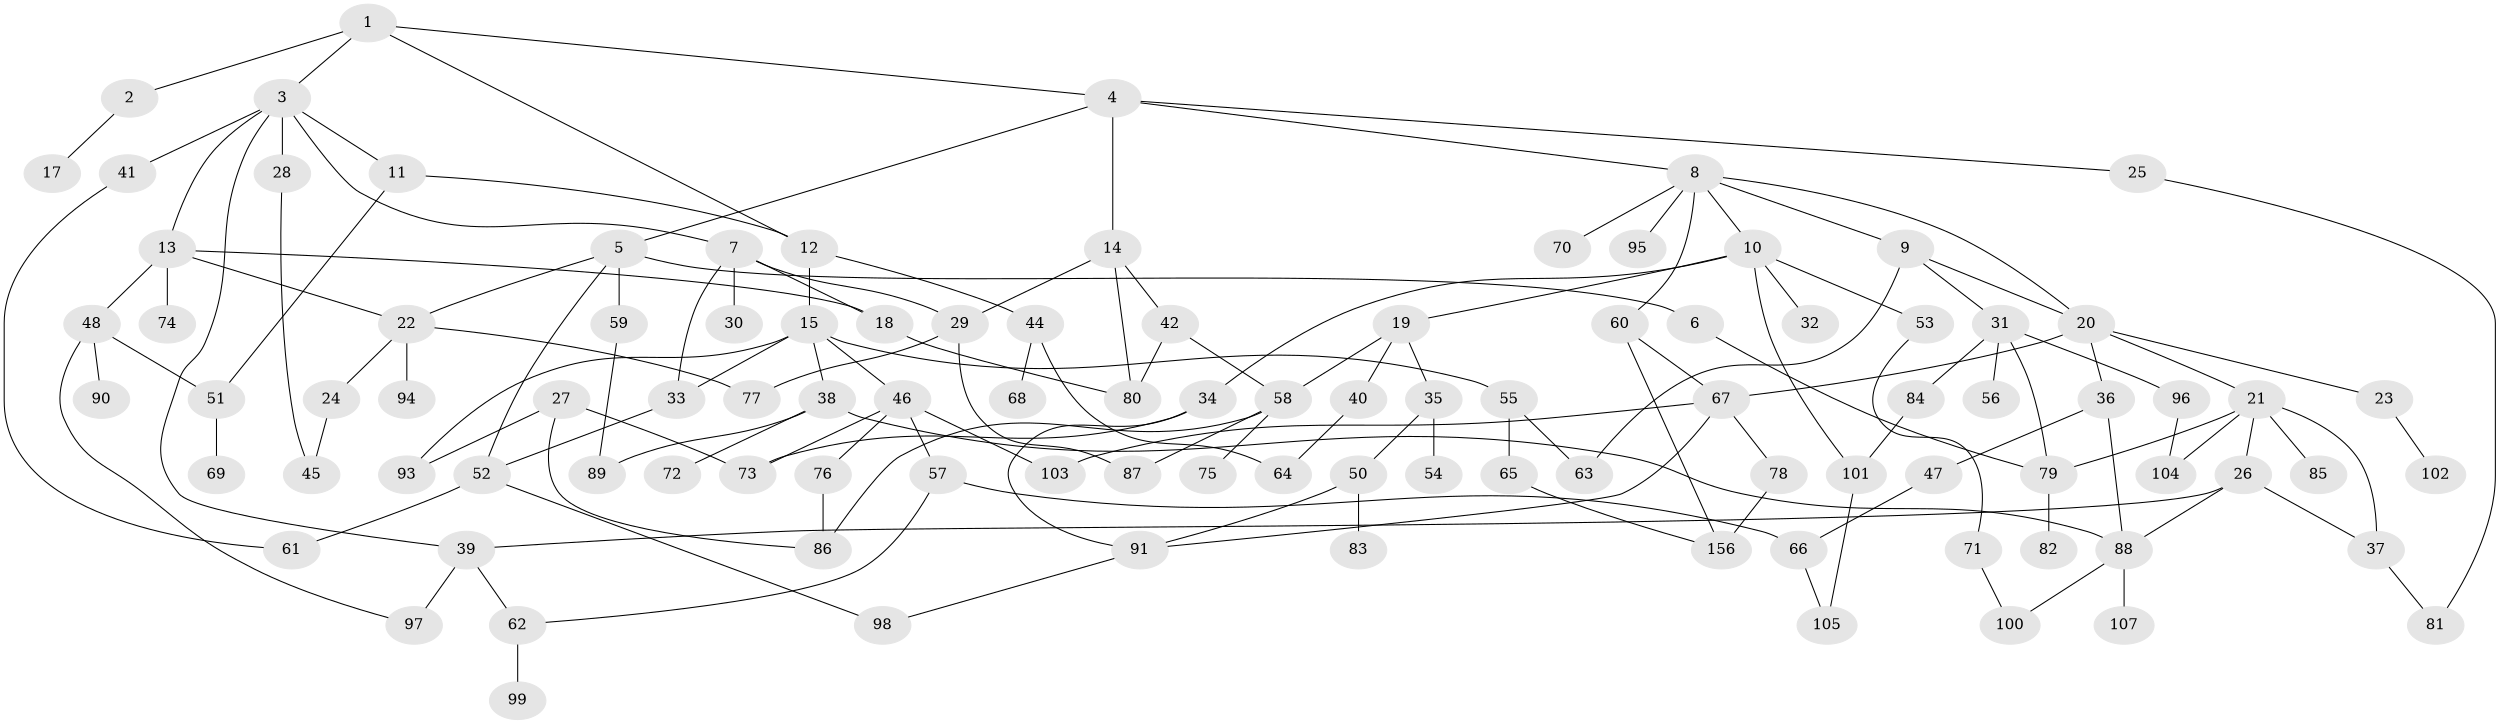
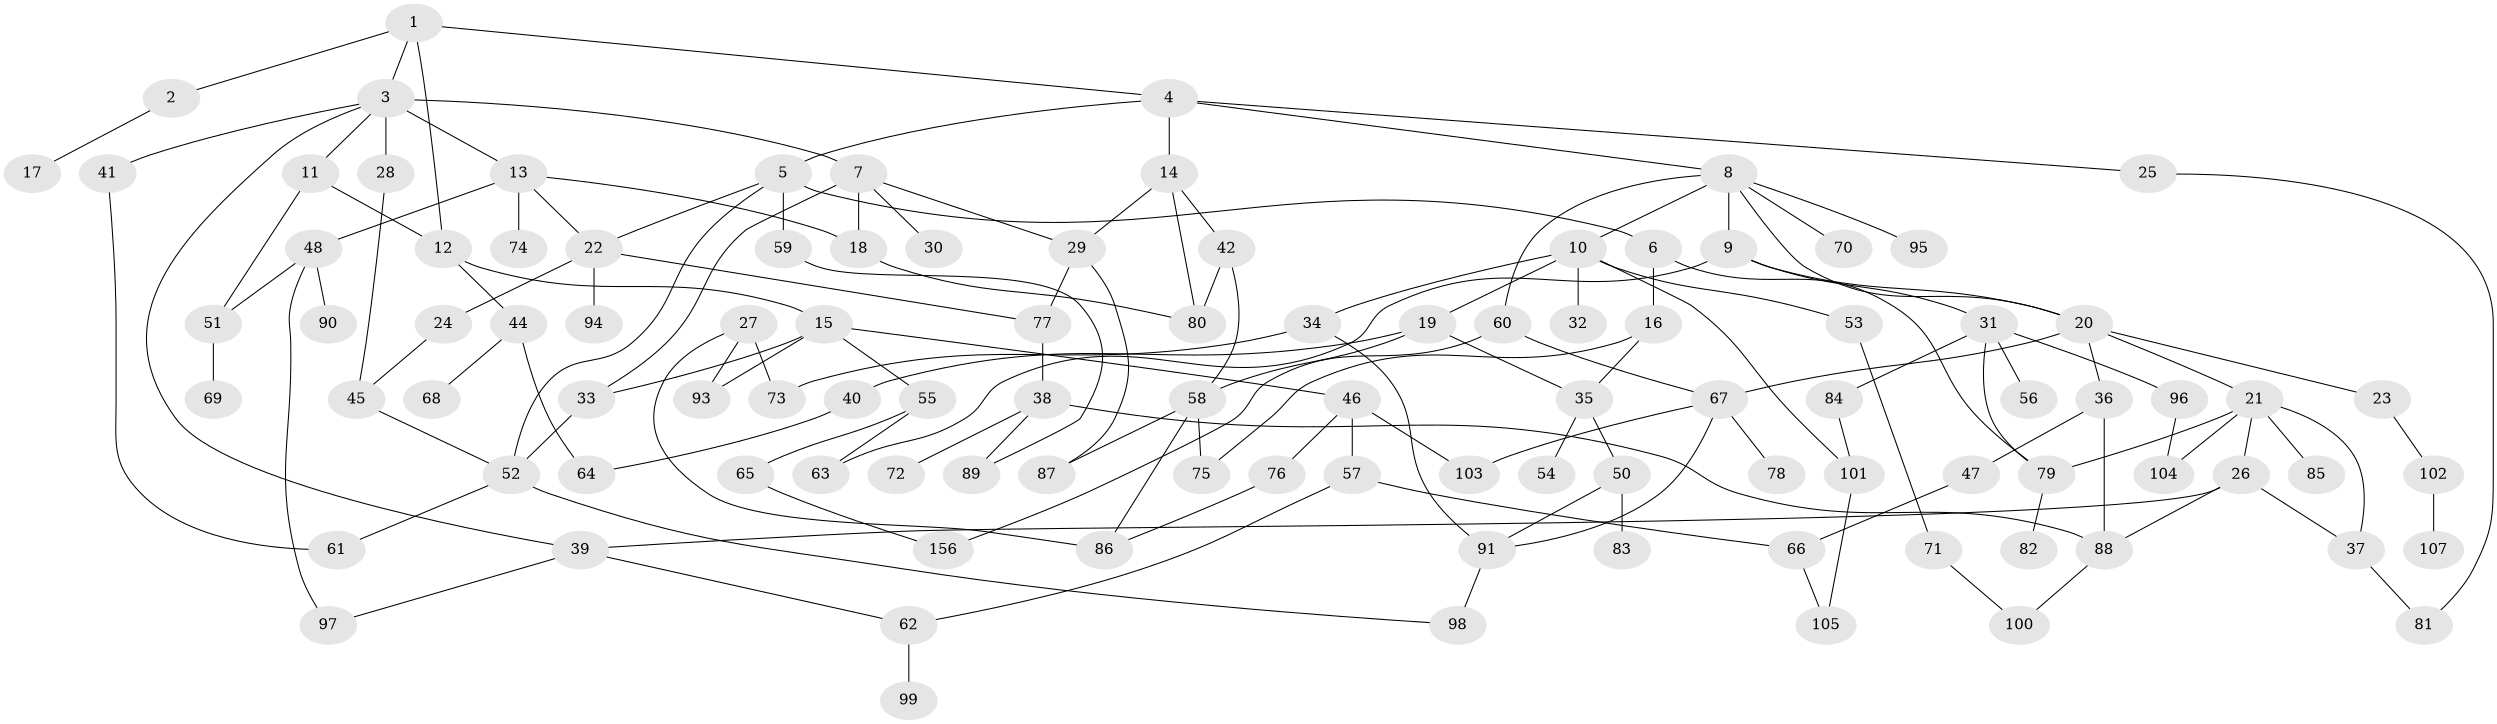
node "16": added
edge "15" -- "38": now "77" -- "38"
edge "45" -- "52": added
edge "46" -- "73": removed
edge "78" -- "156": removed
edge "88" -- "107": now "102" -- "107"
